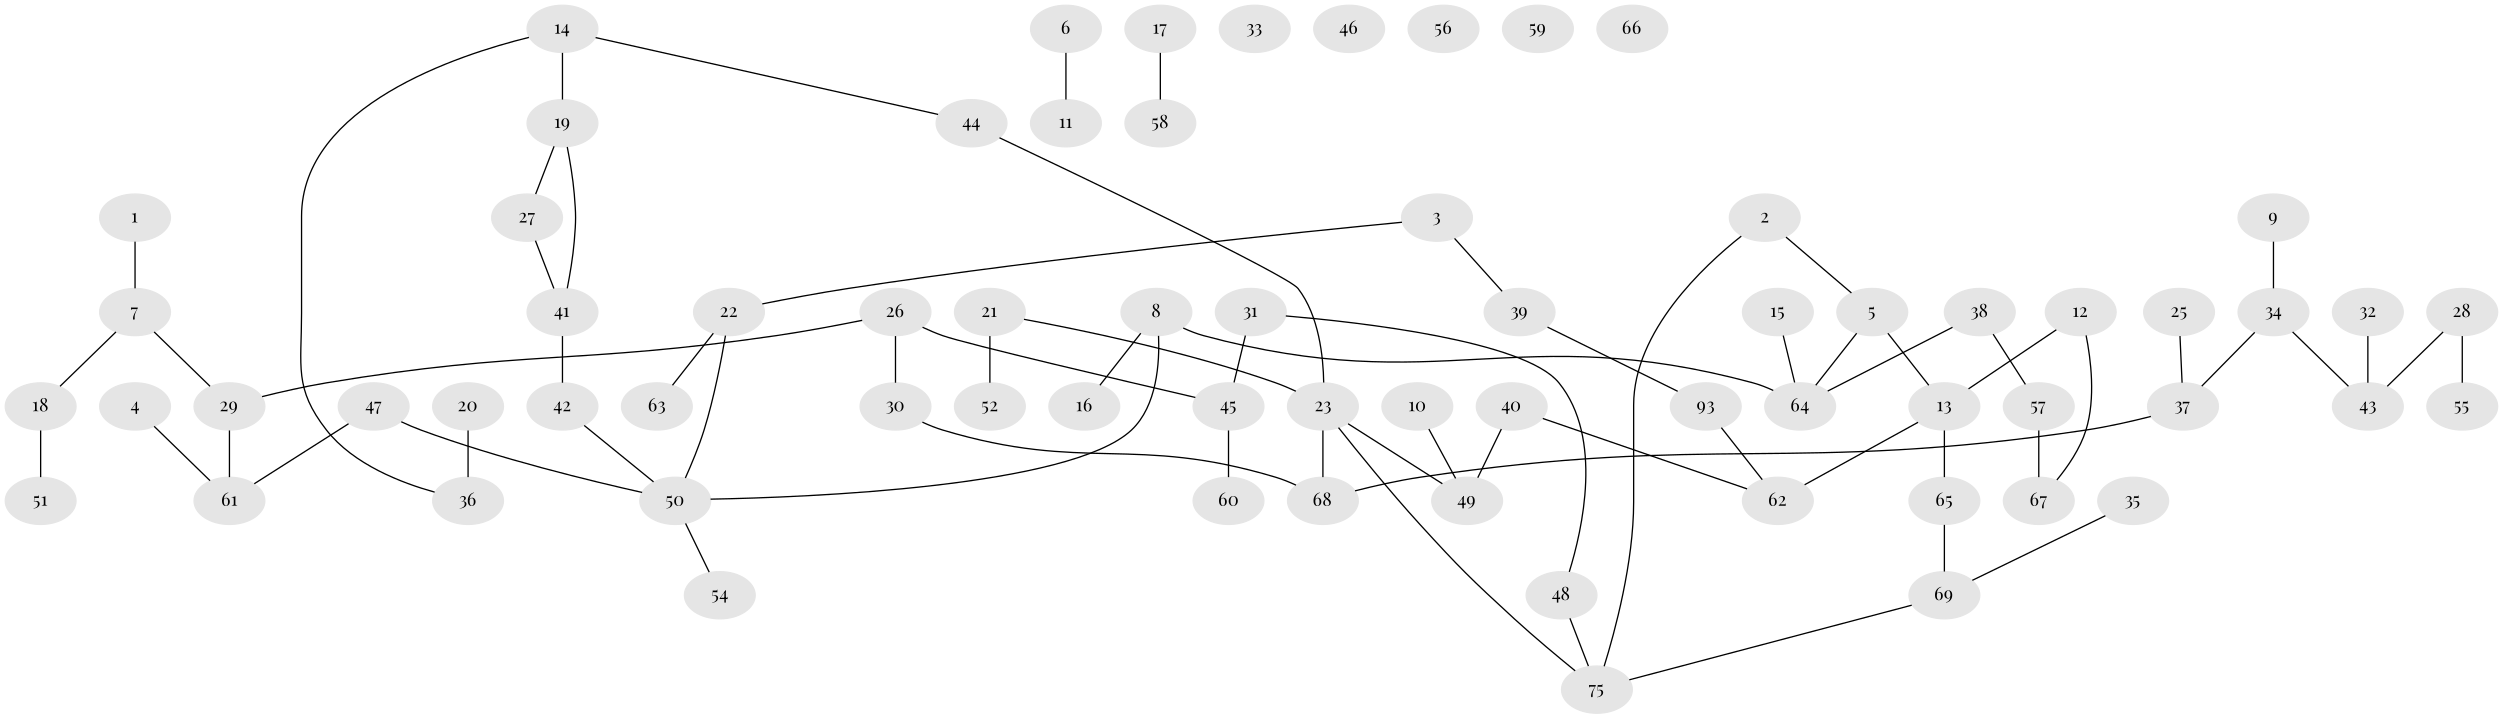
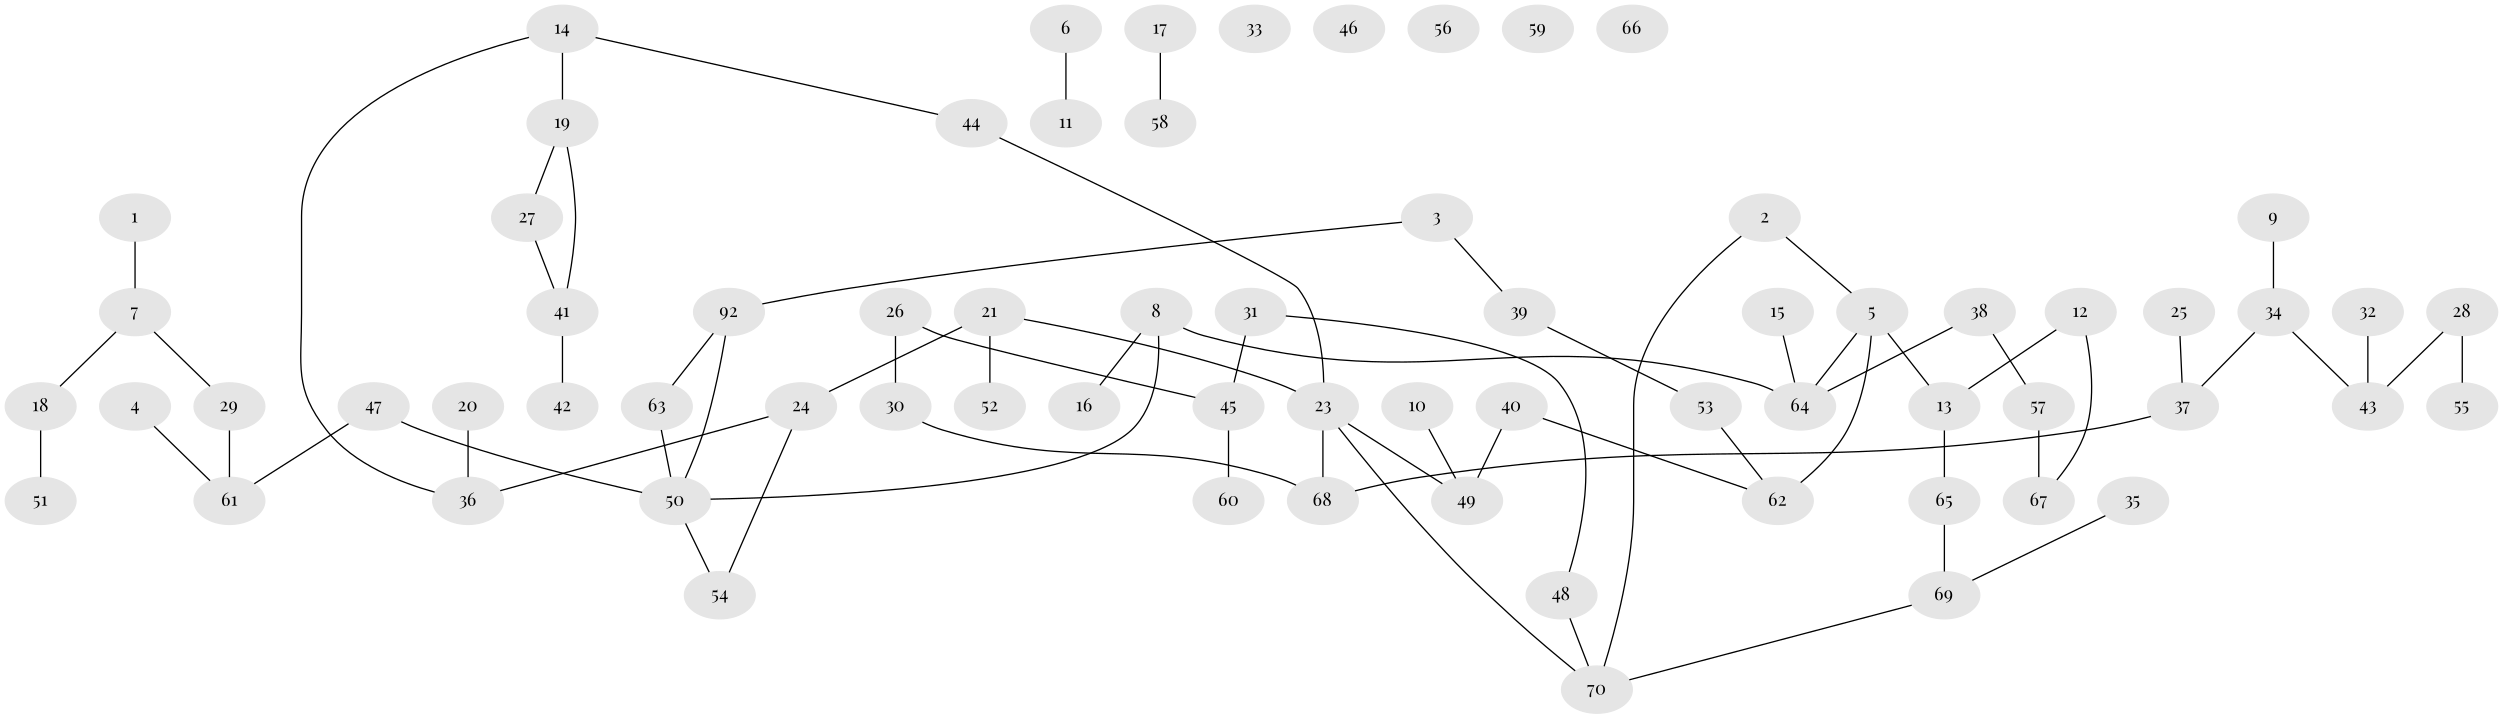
node "22": label "22" -> "92"
edge "26" -- "29": removed
node "24": added
node "93": label "93" -> "53"
edge "42" -- "50": now "63" -- "50"
edge "13" -- "62": now "5" -- "62"
node "75": label "75" -> "70"
